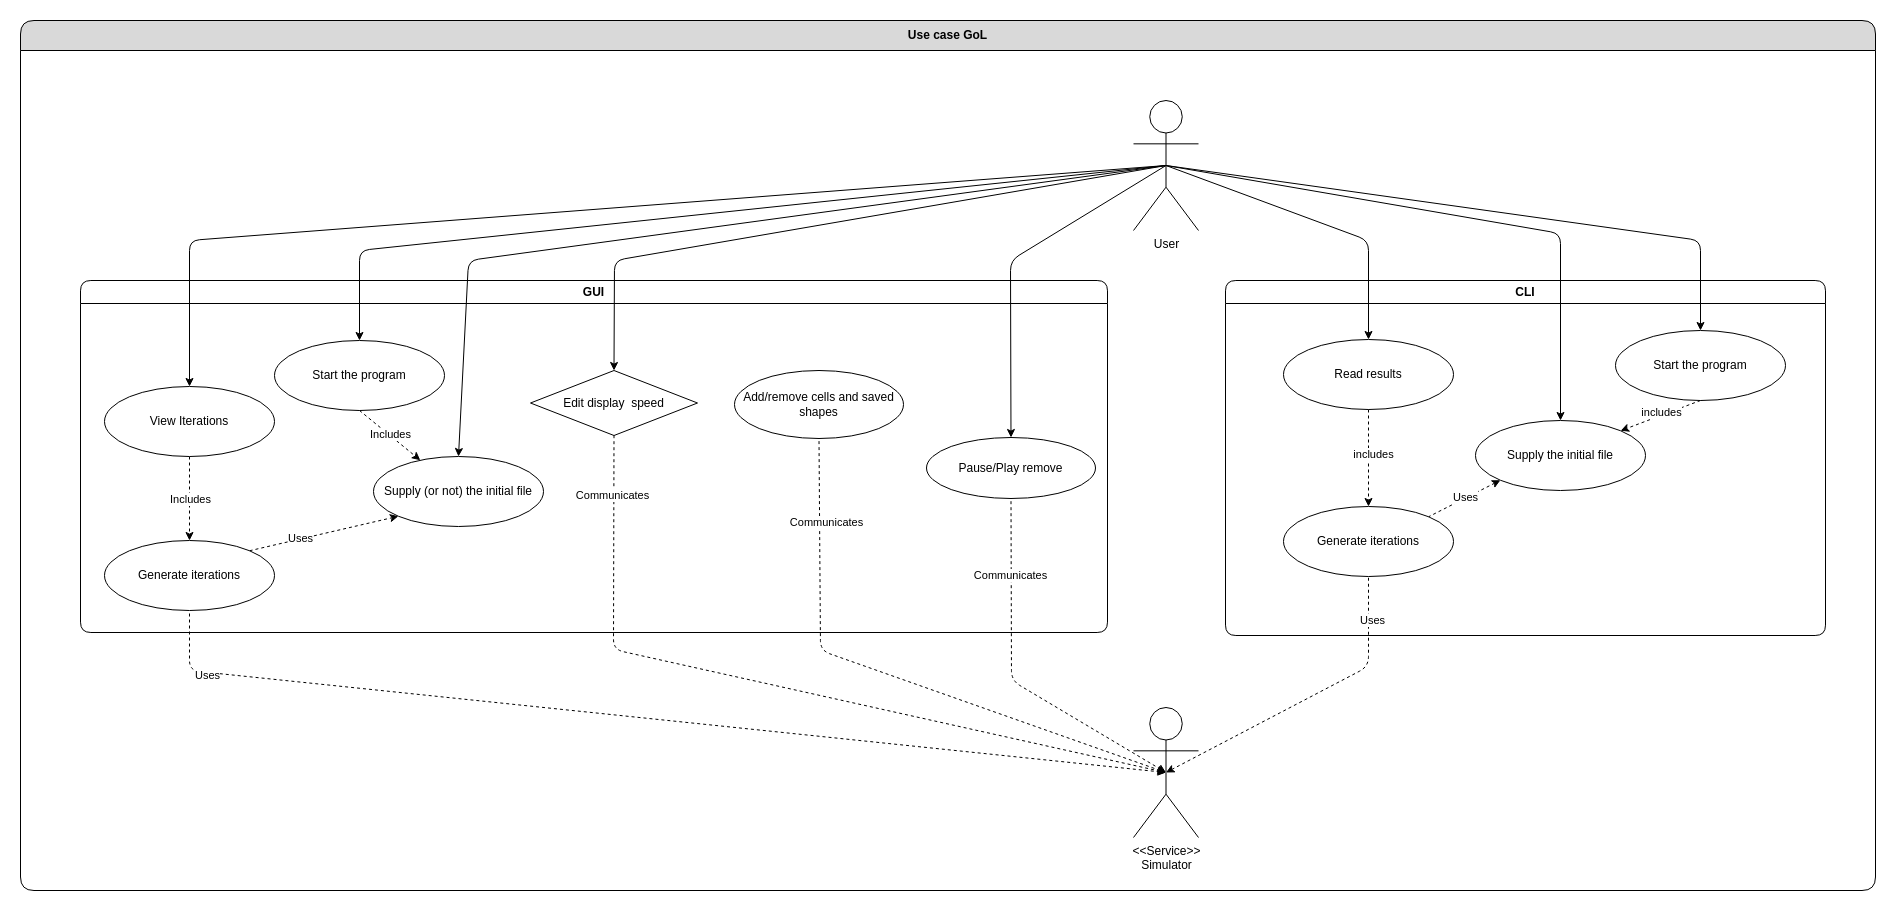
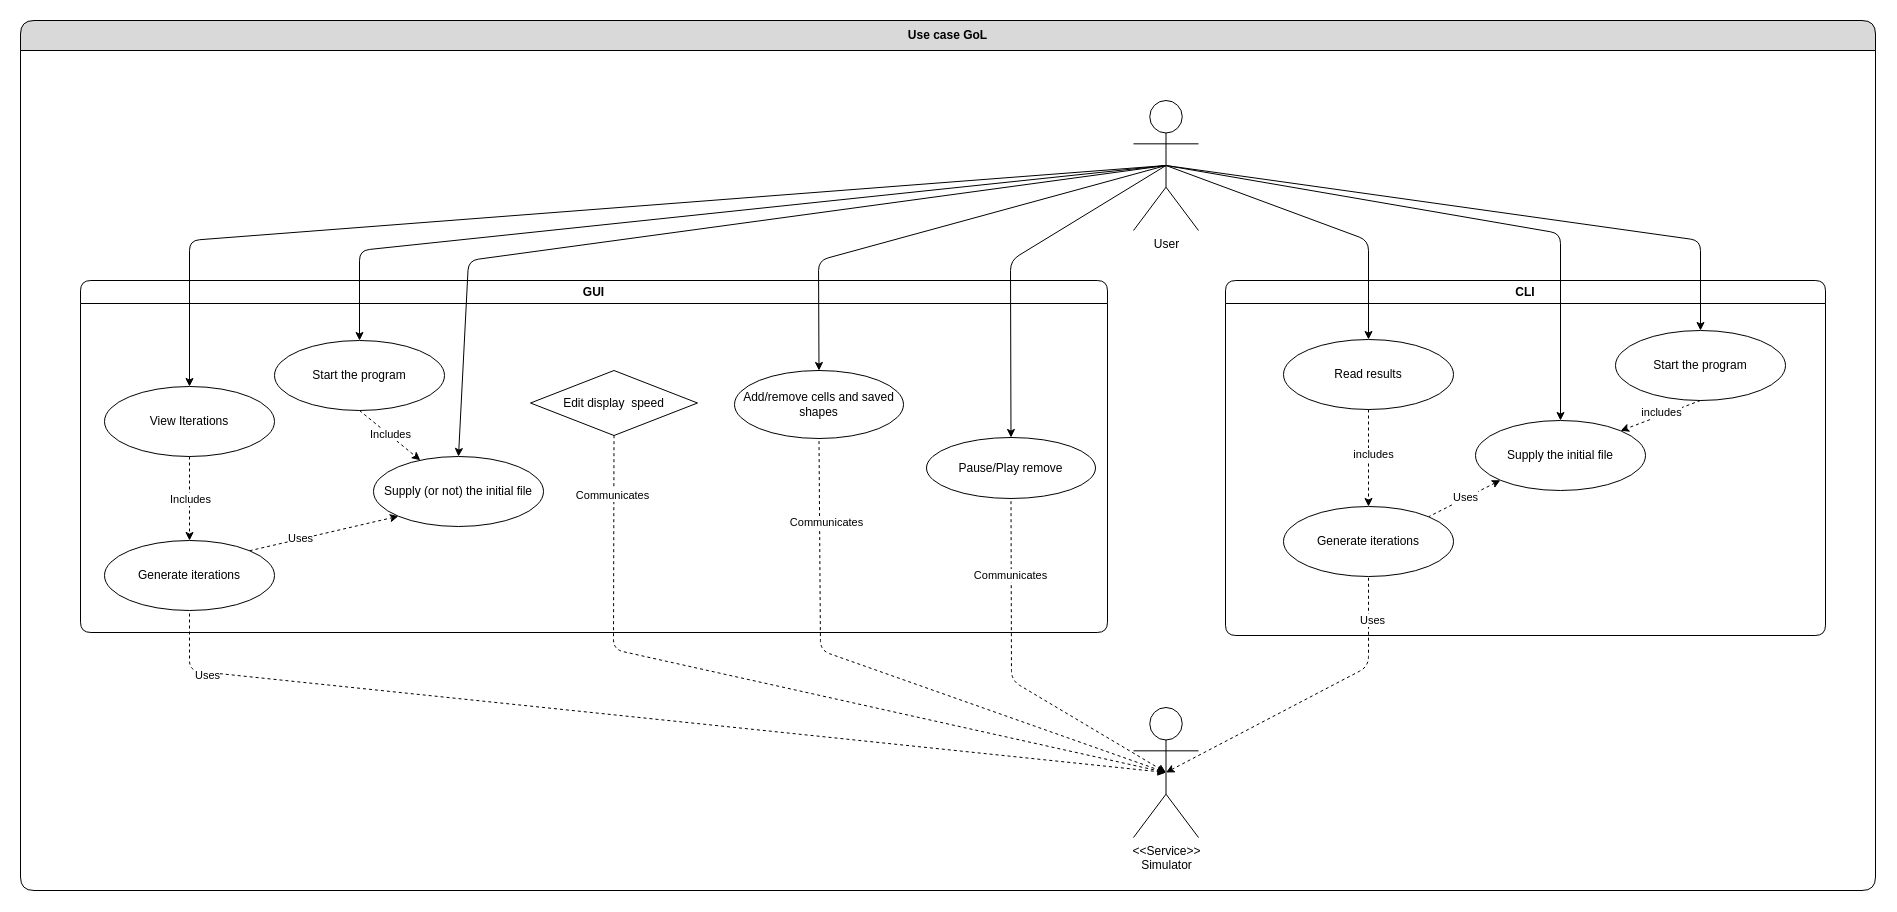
edge "User" -> "Edit display speed": removed
edge "User" -> "Add/remove cells and saved shapes": added
